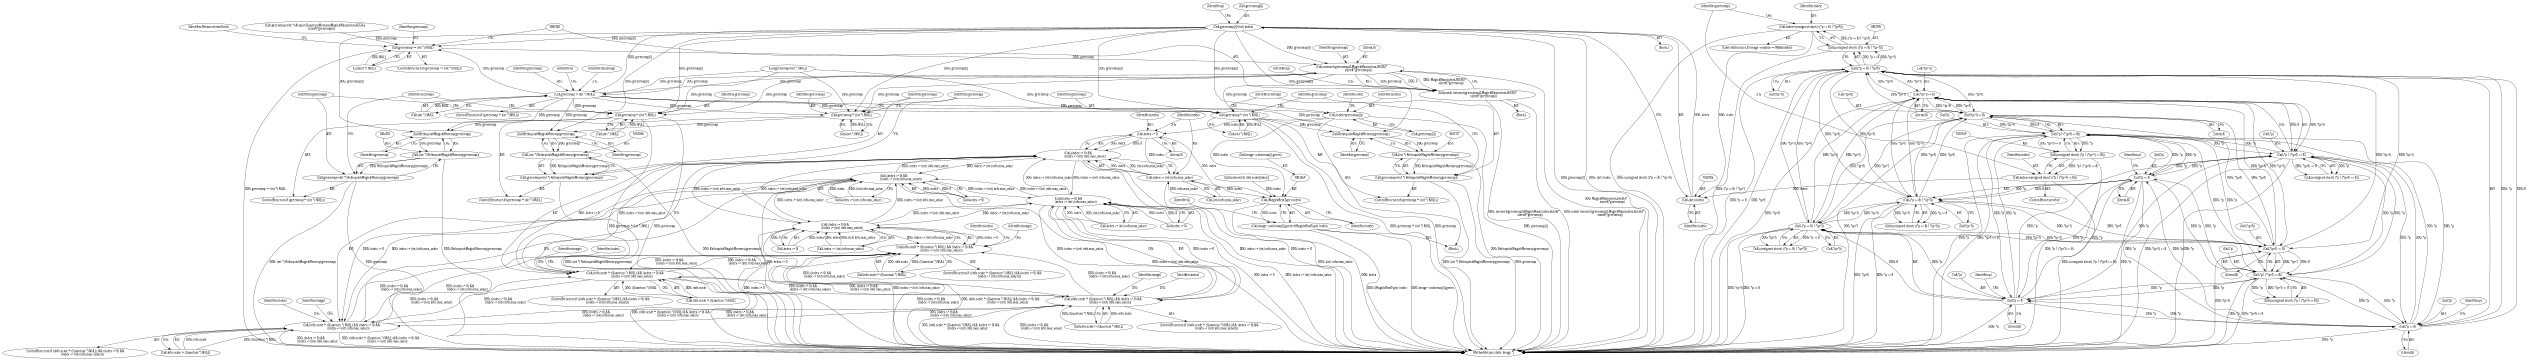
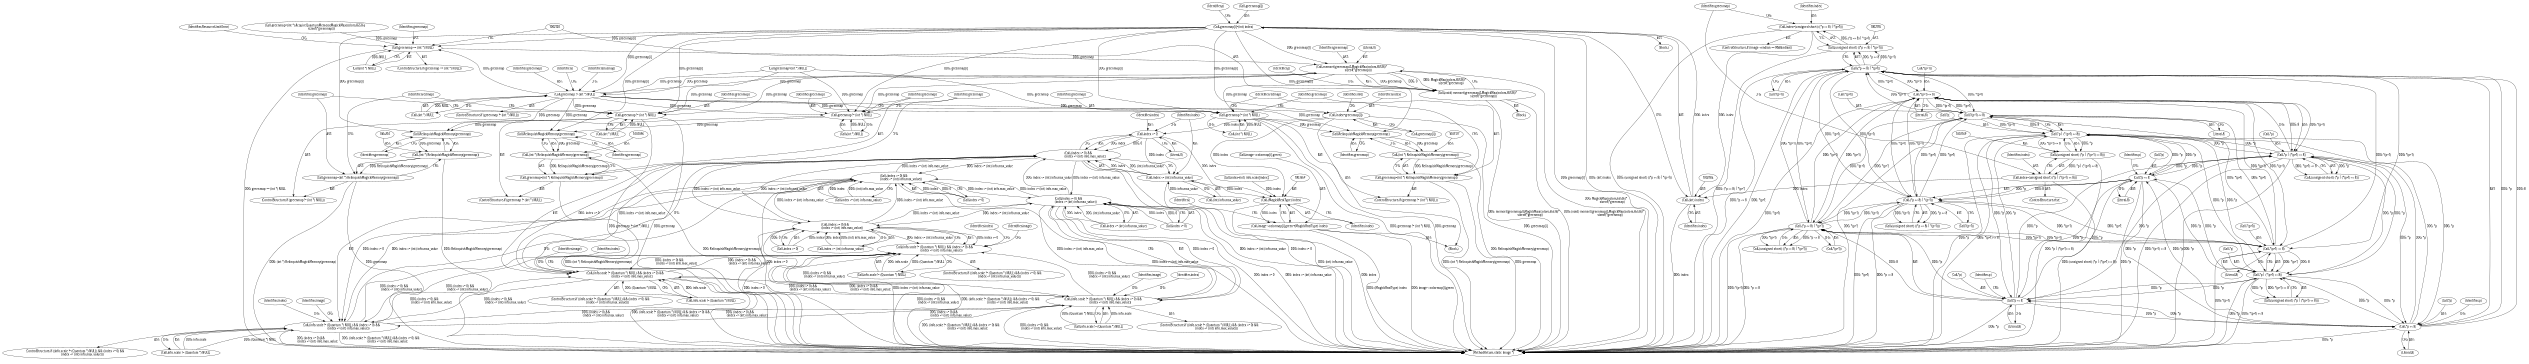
edge "(Call,image->colormap[i].green)" -> "1003659": now "(Call,image->colormap[i].green)" -> "(Call,image->colormap[i].green=(MagickRealType) index)"
edge "(Call,(int) index)" -> "(MethodReturn,static Image *)": added, label "DDG: index"
